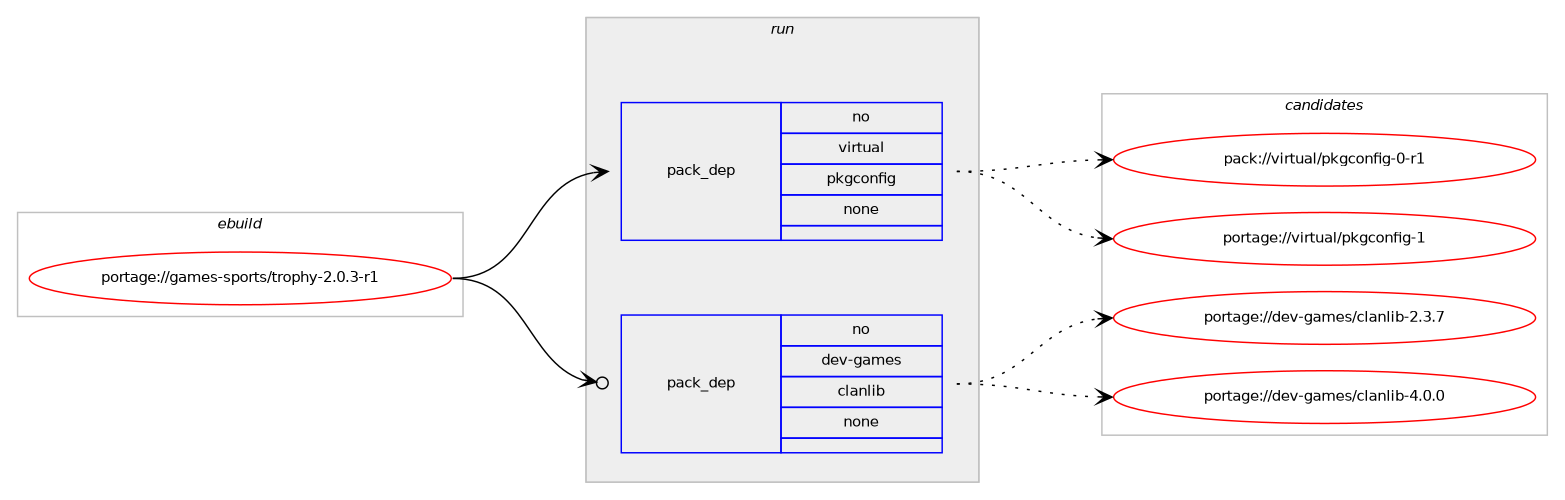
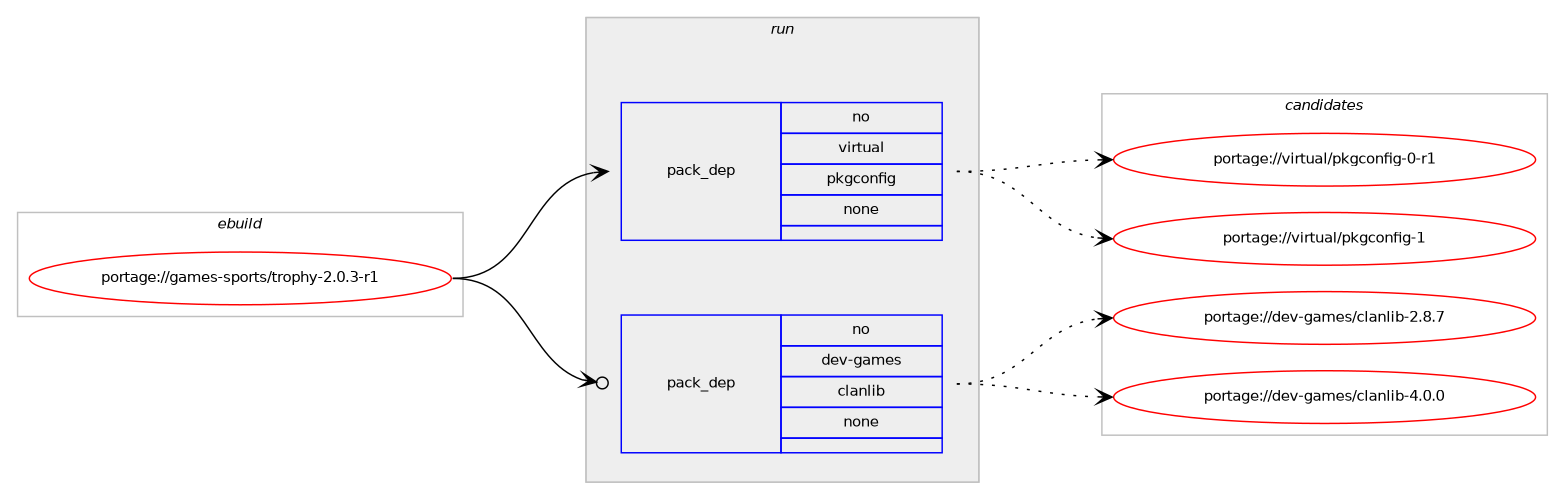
node "pack://virtual/pkgconfig-0-r1": label "pack://virtual/pkgconfig-0-r1" -> "portage://virtual/pkgconfig-0-r1"
node "portage://dev-games/clanlib-2.3.7": label "portage://dev-games/clanlib-2.3.7" -> "portage://dev-games/clanlib-2.8.7"
